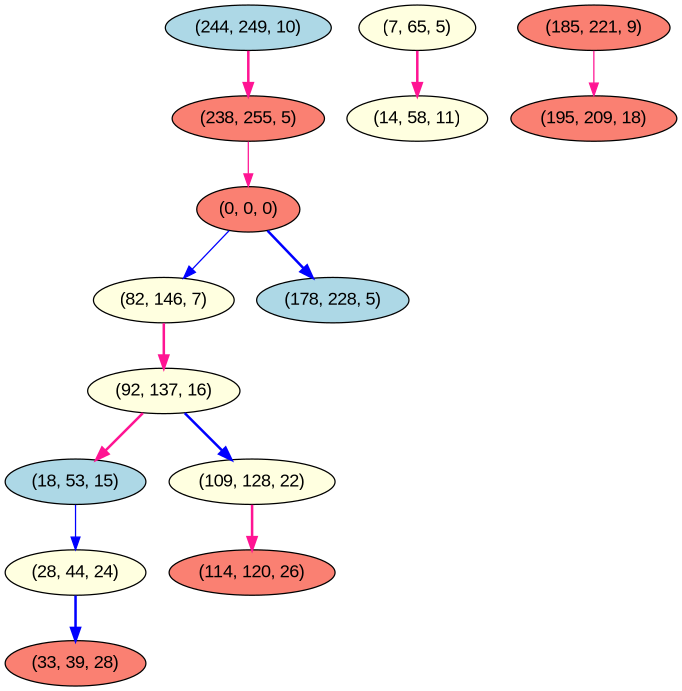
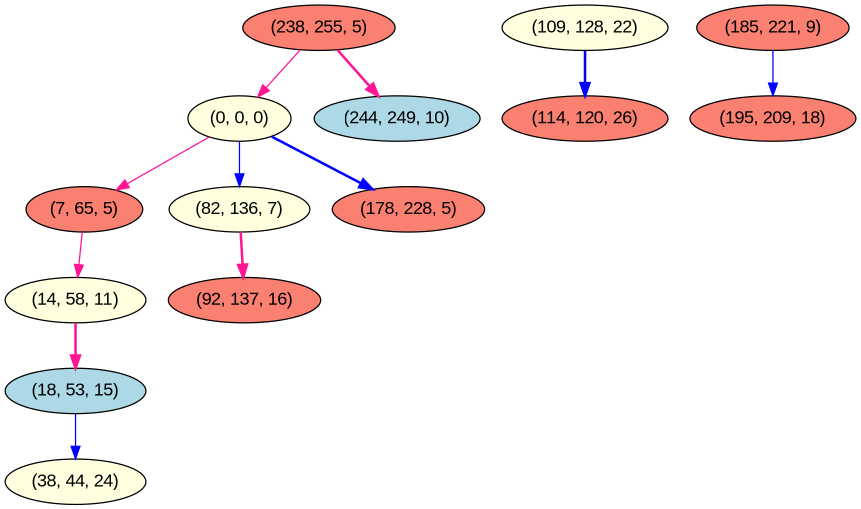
node "(7, 65, 5)": fillcolor lightyellow -> salmon
edge "(244, 249, 10)" -> "(238, 255, 5)": reversed
edge "(7, 65, 5)" -> "(14, 58, 11)": style bold -> solid
edge "(185, 221, 9)" -> "(195, 209, 18)": color deeppink -> blue
edge "(0, 0, 0)" -> "(7, 65, 5)": added
node "(0, 0, 0)": fillcolor salmon -> lightyellow
node "(82, 146, 7)": label "(82, 146, 7)" -> "(82, 136, 7)"
node "(178, 228, 5)": fillcolor lightblue -> salmon
node "(92, 137, 16)": fillcolor lightyellow -> salmon
edge "(92, 137, 16)" -> "(18, 53, 15)": now "(14, 58, 11)" -> "(18, 53, 15)"
edge "(92, 137, 16)" -> "(109, 128, 22)": removed
edge "(109, 128, 22)" -> "(114, 120, 26)": color deeppink -> blue
node "(28, 44, 24)": label "(28, 44, 24)" -> "(38, 44, 24)"
node "(33, 39, 28)": removed
